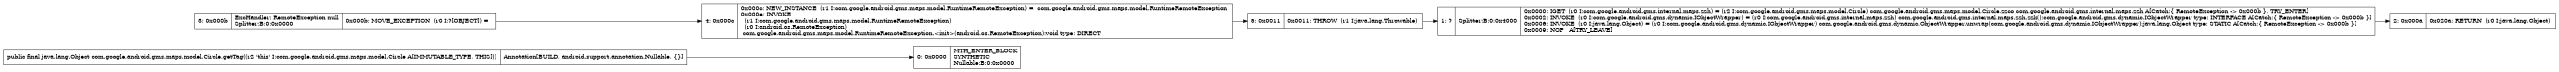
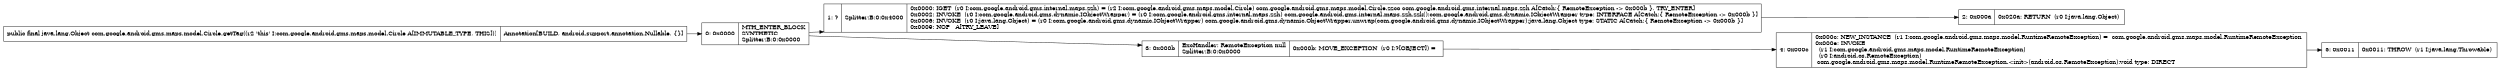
edge "5: 0x0011" -> "1: ?": now "0: 0x0000" -> "1: ?"
edge "0: 0x0000" -> "3: 0x000b": added
node "0: 0x0000": text "Nullable:B:0:0x0000" -> "Splitter:B:0:0x0000"
